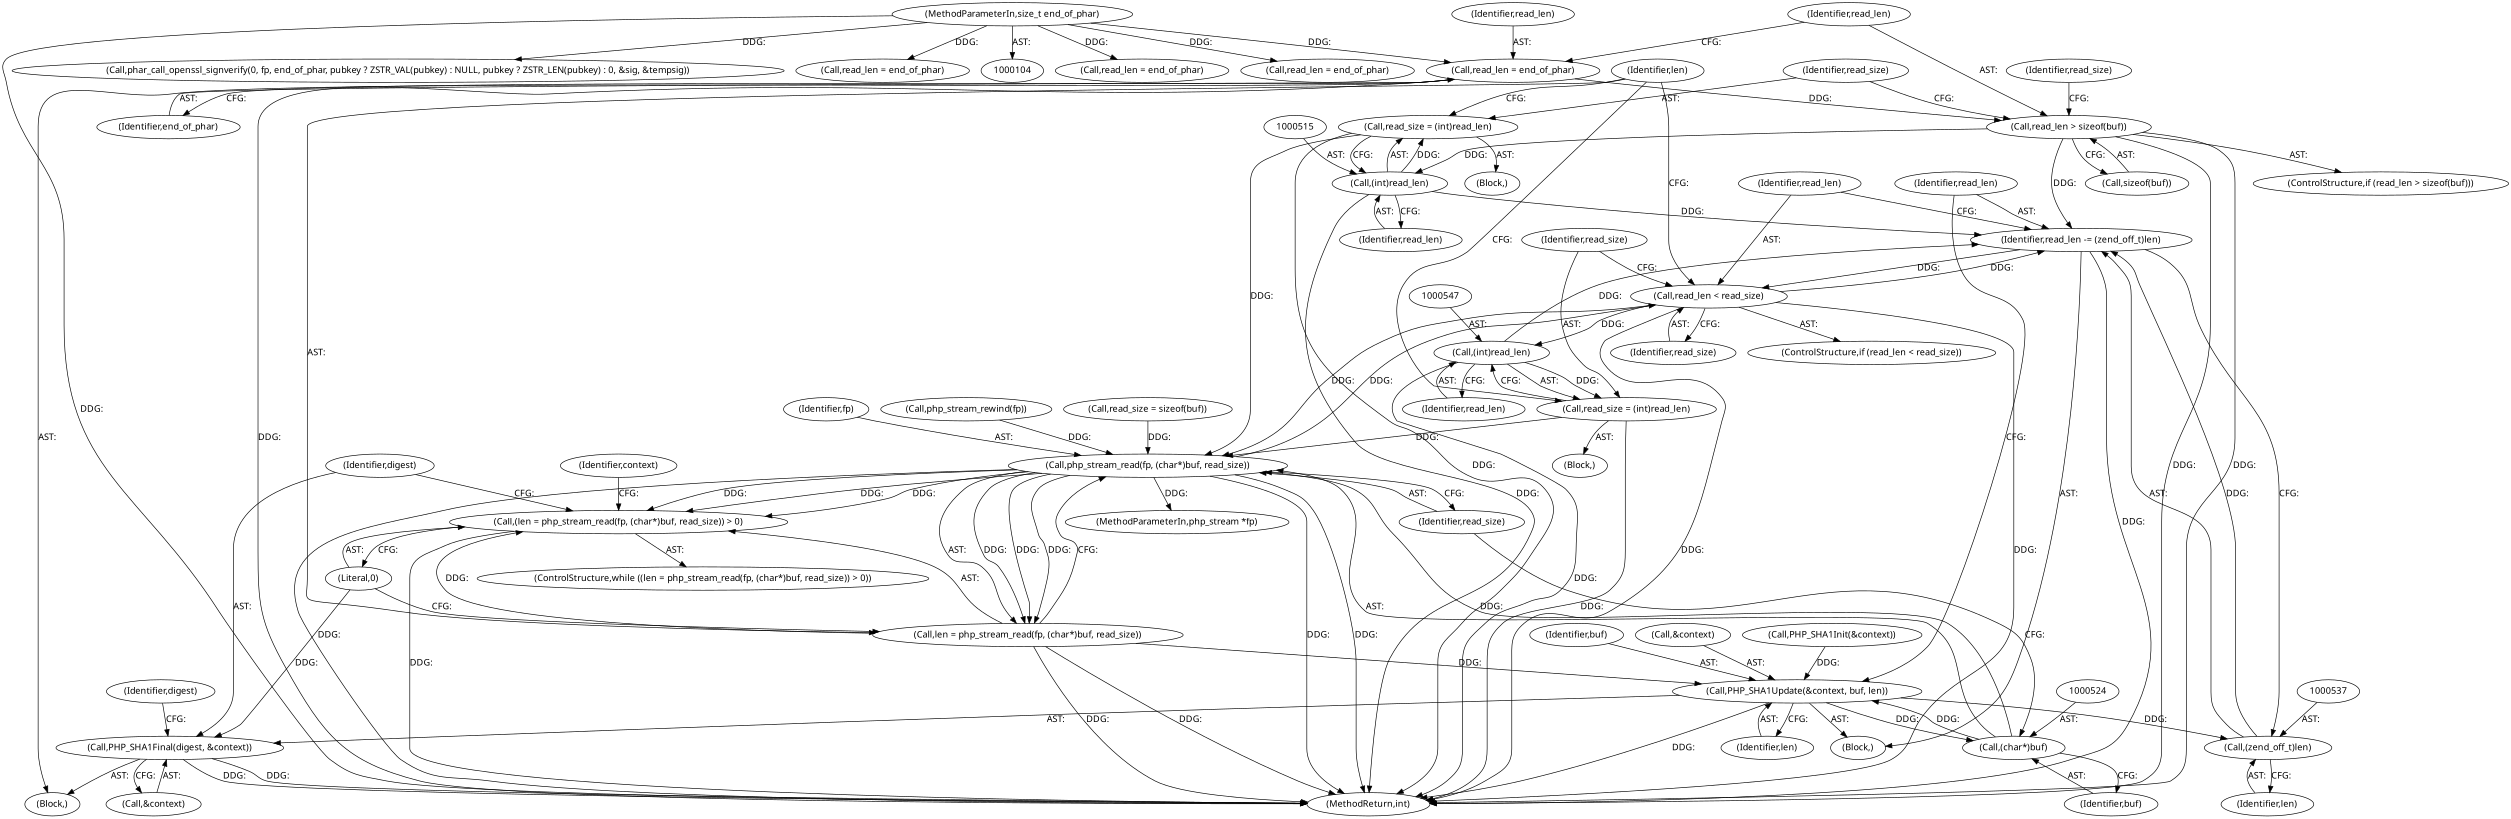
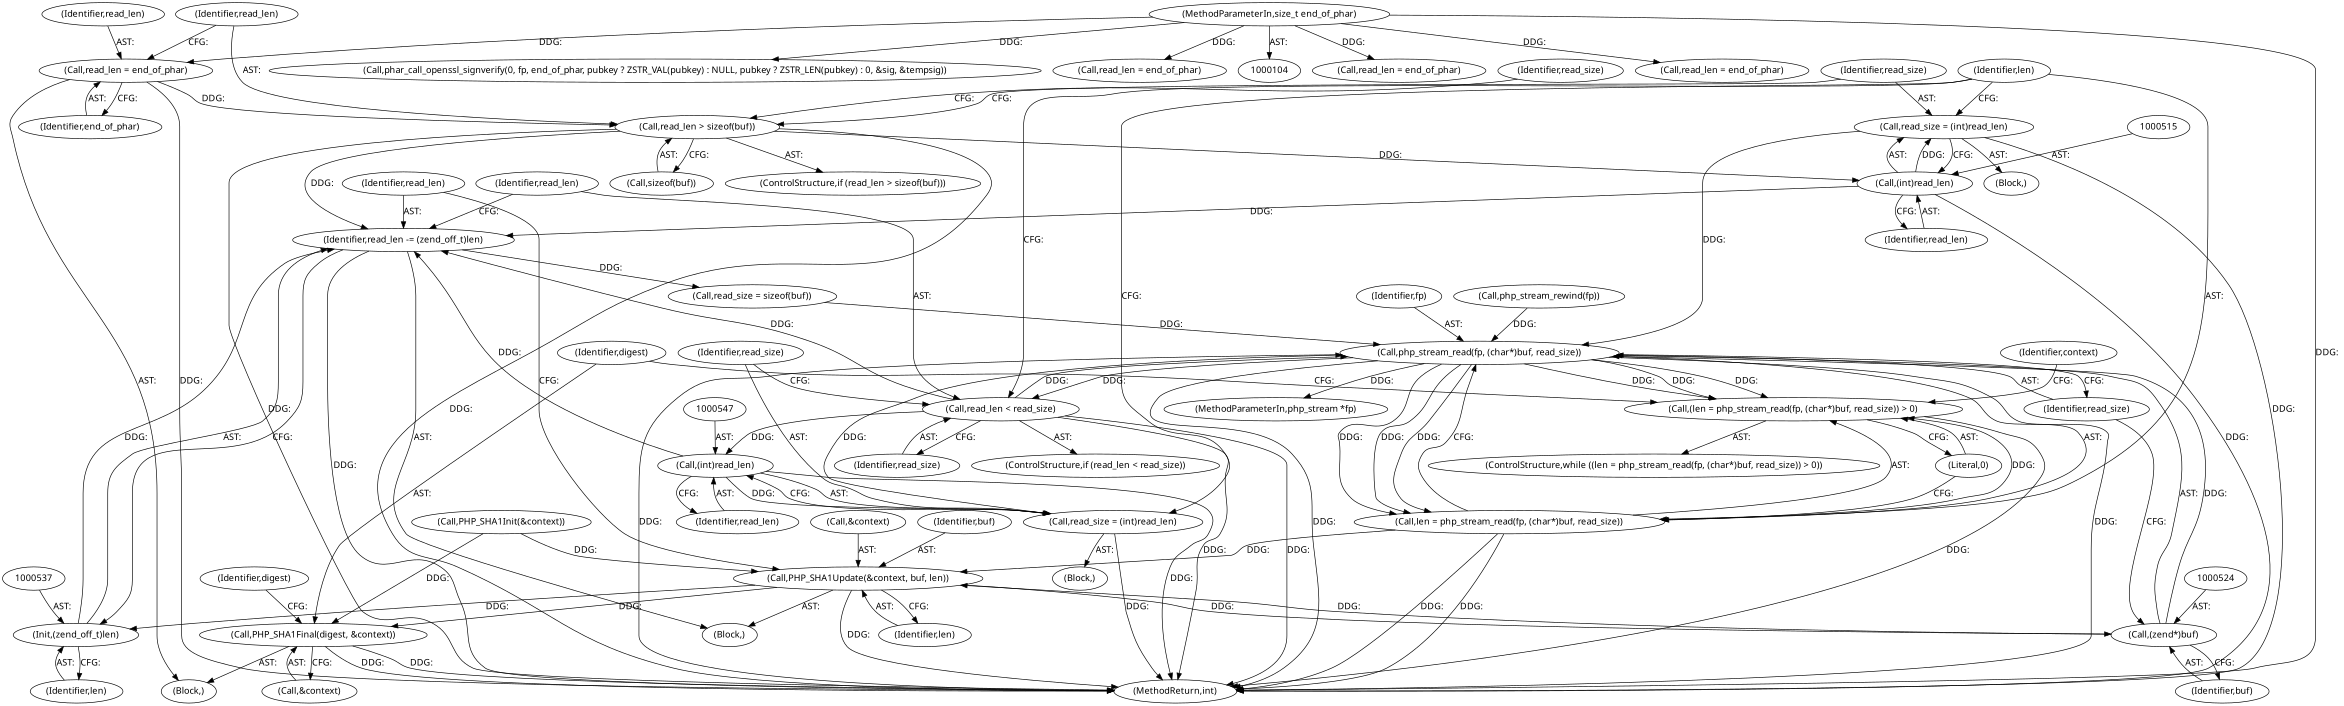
edge "(Identifier,read_len -= (zend_off_t)len)" -> "(Call,read_len < read_size)": now "(Identifier,read_len -= (zend_off_t)len)" -> "(Call,read_size = sizeof(buf))"
edge "(Literal,0)" -> "(Call,PHP_SHA1Final(digest, &context))": now "(Call,PHP_SHA1Init(&context))" -> "(Call,PHP_SHA1Final(digest, &context))"
edge "(Call,PHP_SHA1Update(&context, buf, len))" -> "(Call,PHP_SHA1Final(digest, &context))": label "AST: " -> "DDG: "
node "(Call,(char*)buf)": label "(Call,(char*)buf)" -> "(Call,(zend*)buf)"
node "(Call,(zend_off_t)len)": label "(Call,(zend_off_t)len)" -> "(Init,(zend_off_t)len)"
